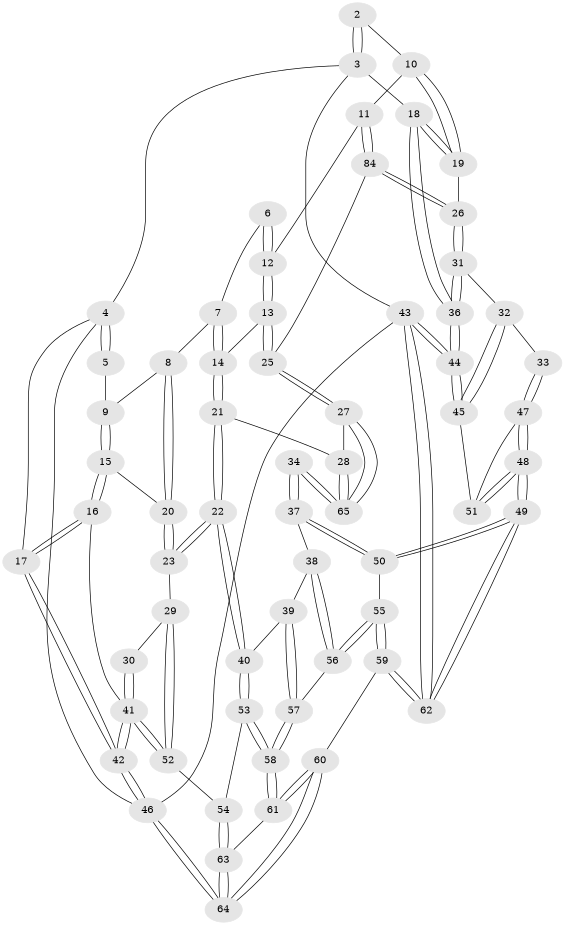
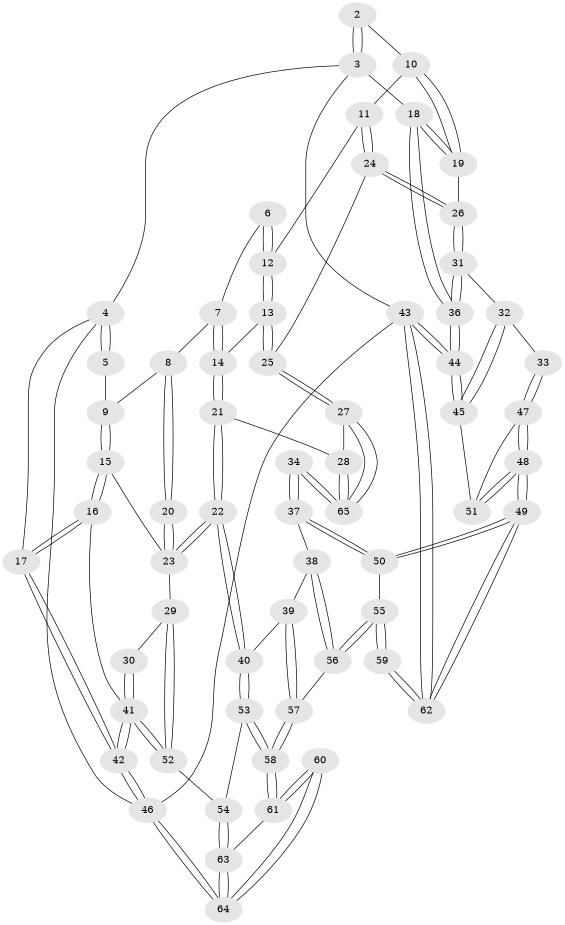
node "84": label "84" -> "24"
edge "15" -- "20": now "15" -- "23"
edge "59" -- "60": removed
